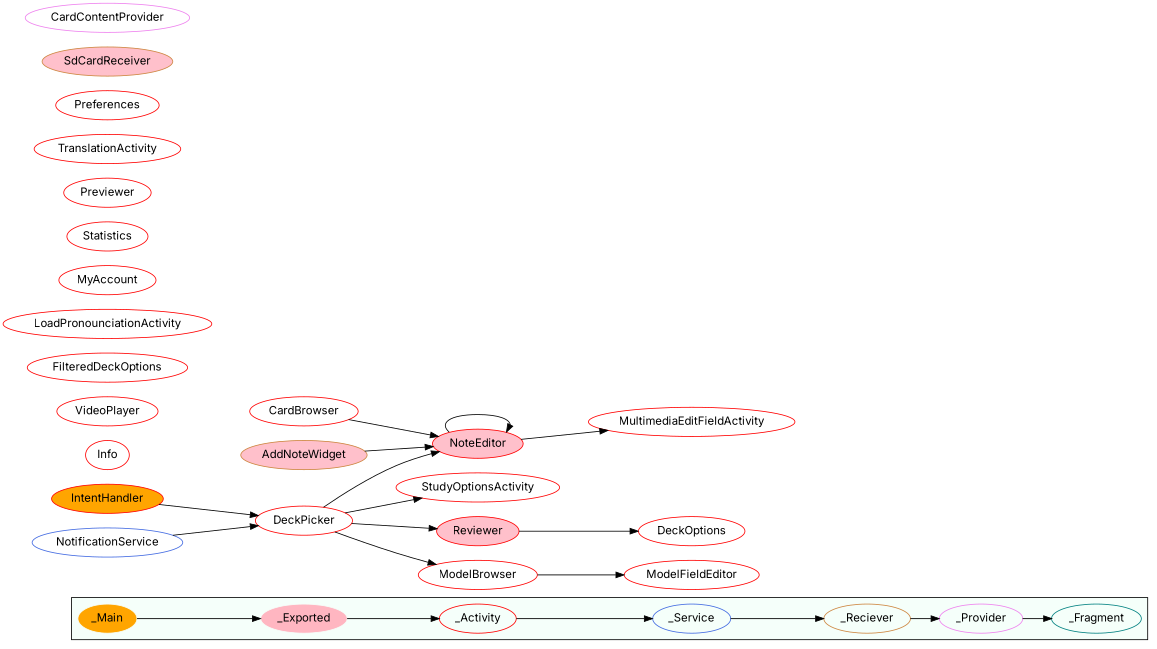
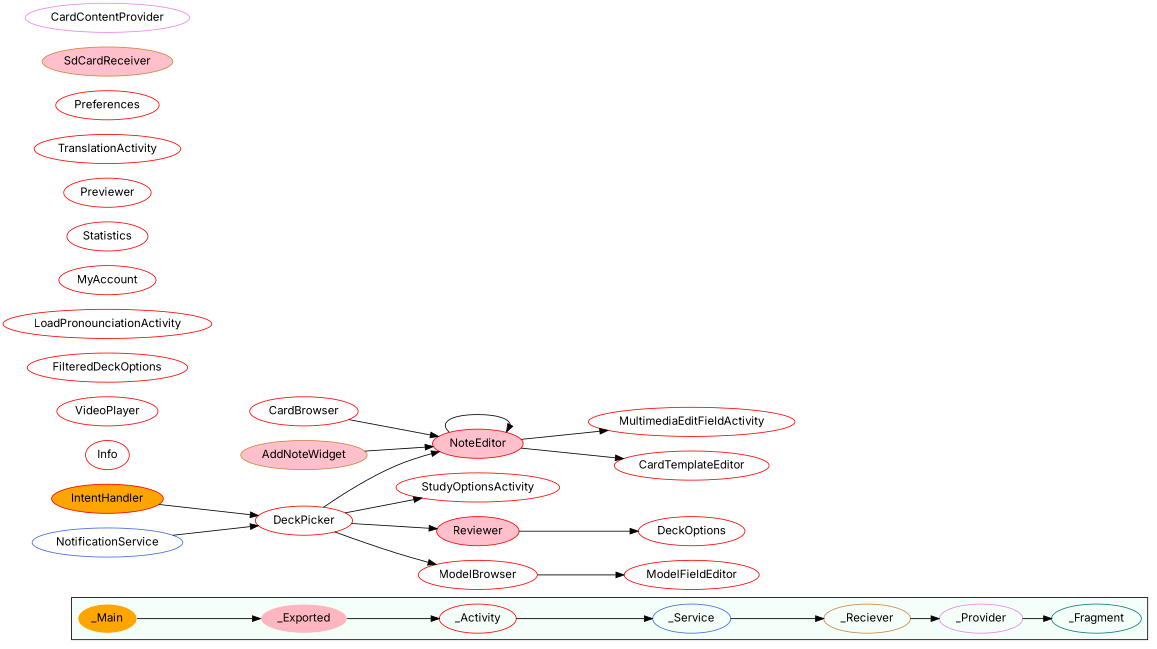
node "CardTemplateEditor": added
